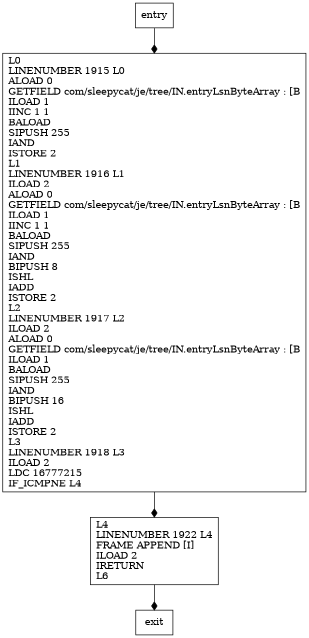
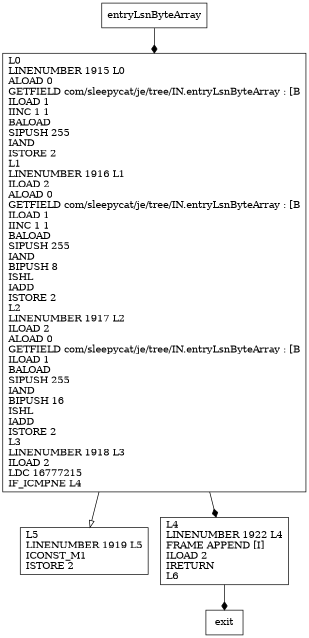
node "entry": label "entry" -> "entryLsnByteArray"
node "L5 LINENUMBER 1919 L5 ICONST_M1 ISTORE 2": added
